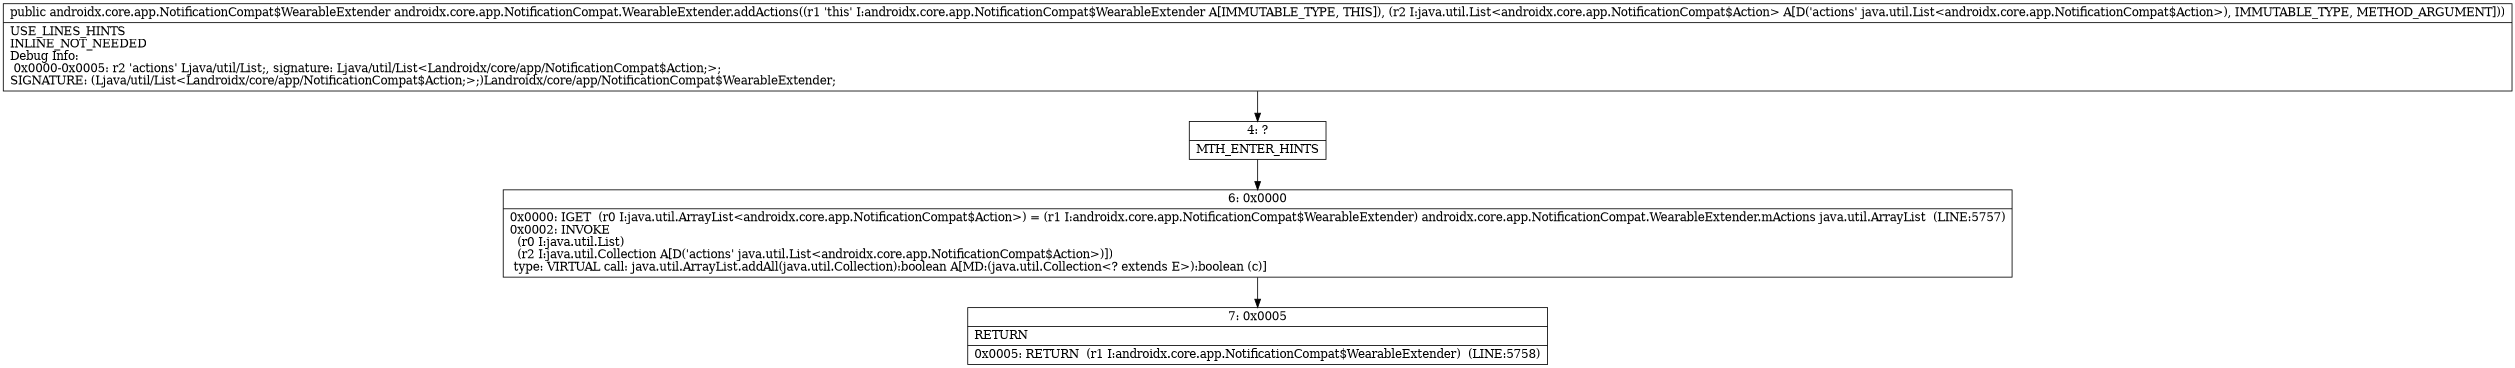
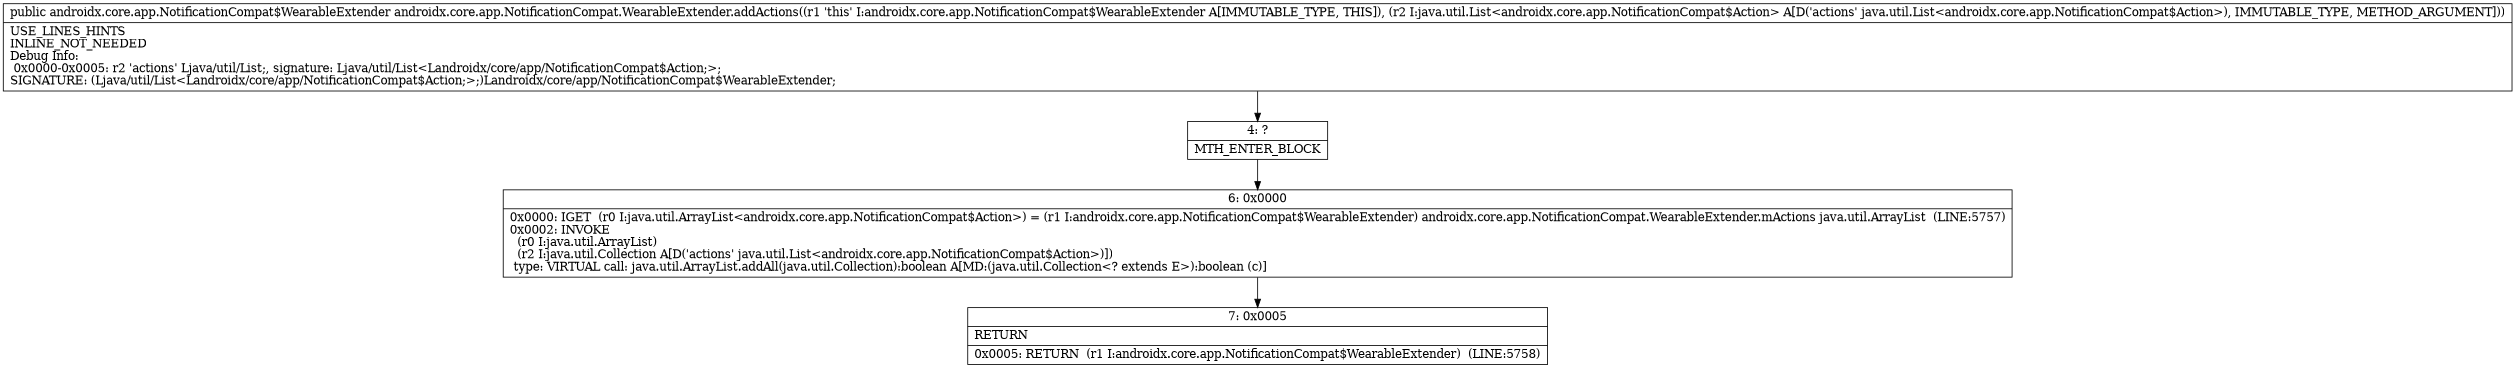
node "4: ?": text "MTH_ENTER_HINTS" -> "MTH_ENTER_BLOCK"
node "6: 0x0000": text "(r0 I:java.util.List)" -> "(r0 I:java.util.ArrayList)"
